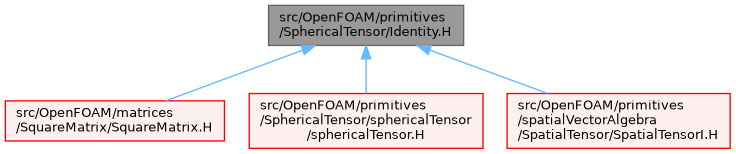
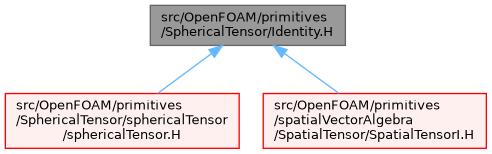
node "src/OpenFOAM/matrices /SquareMatrix/SquareMatrix.H": removed
